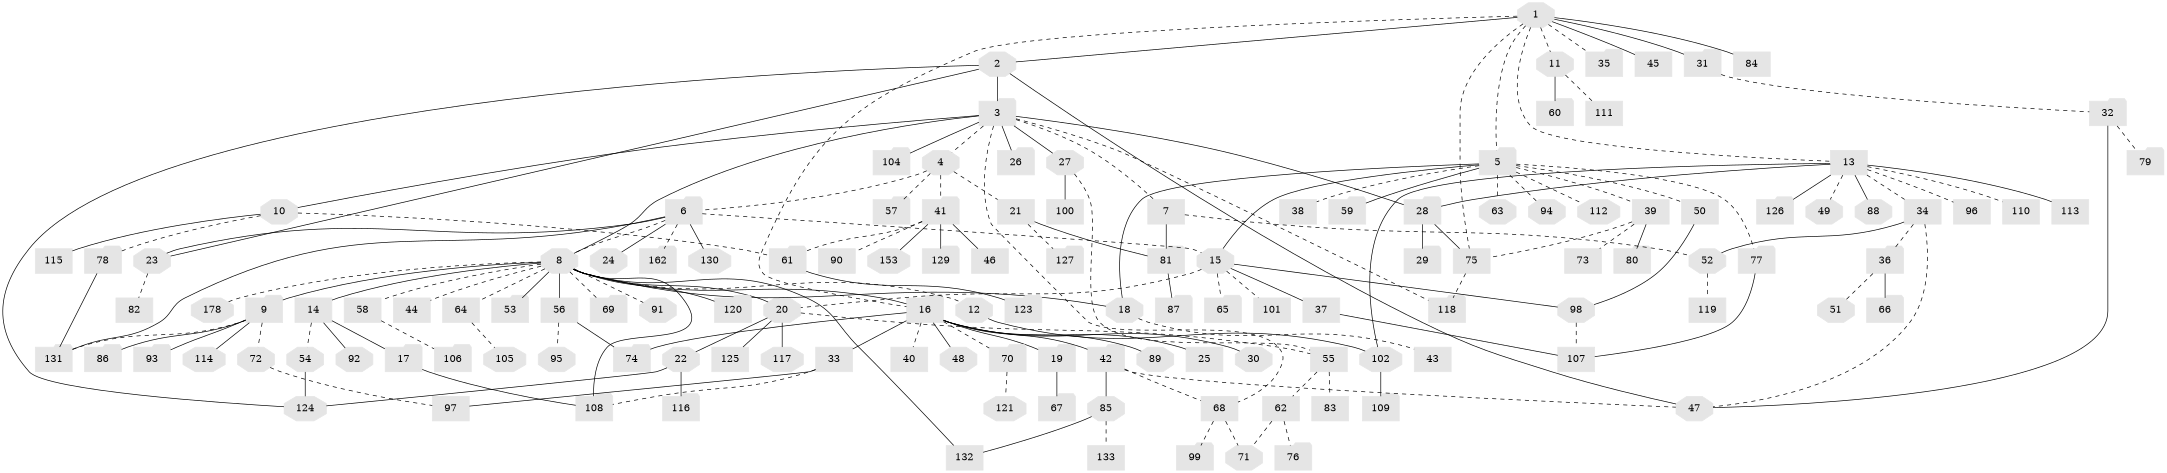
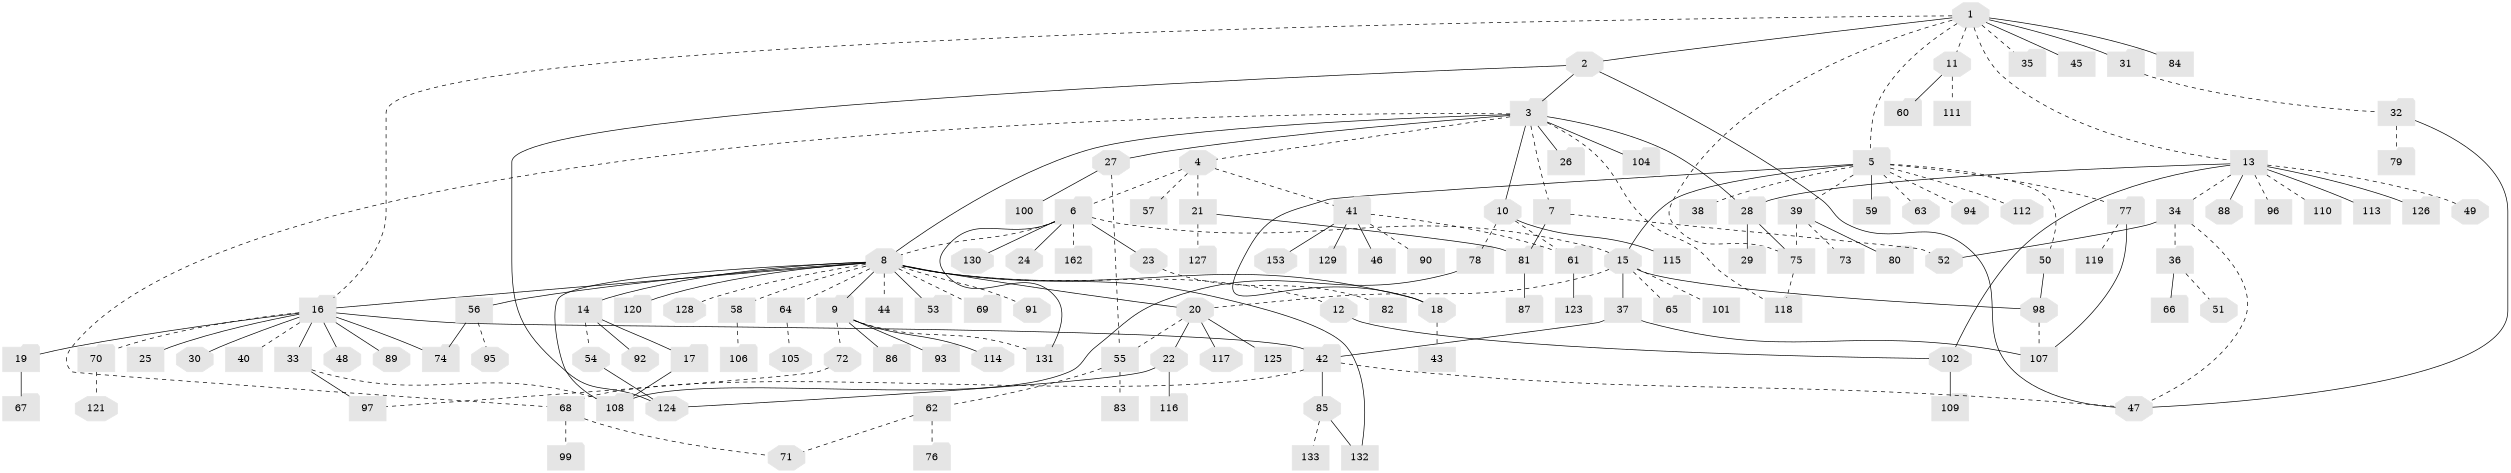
edge "2" -- "23": removed
edge "52" -- "119": now "77" -- "119"
edge "78" -- "131": now "78" -- "108"
node "178": label "178" -> "128"
edge "37" -- "42": added
